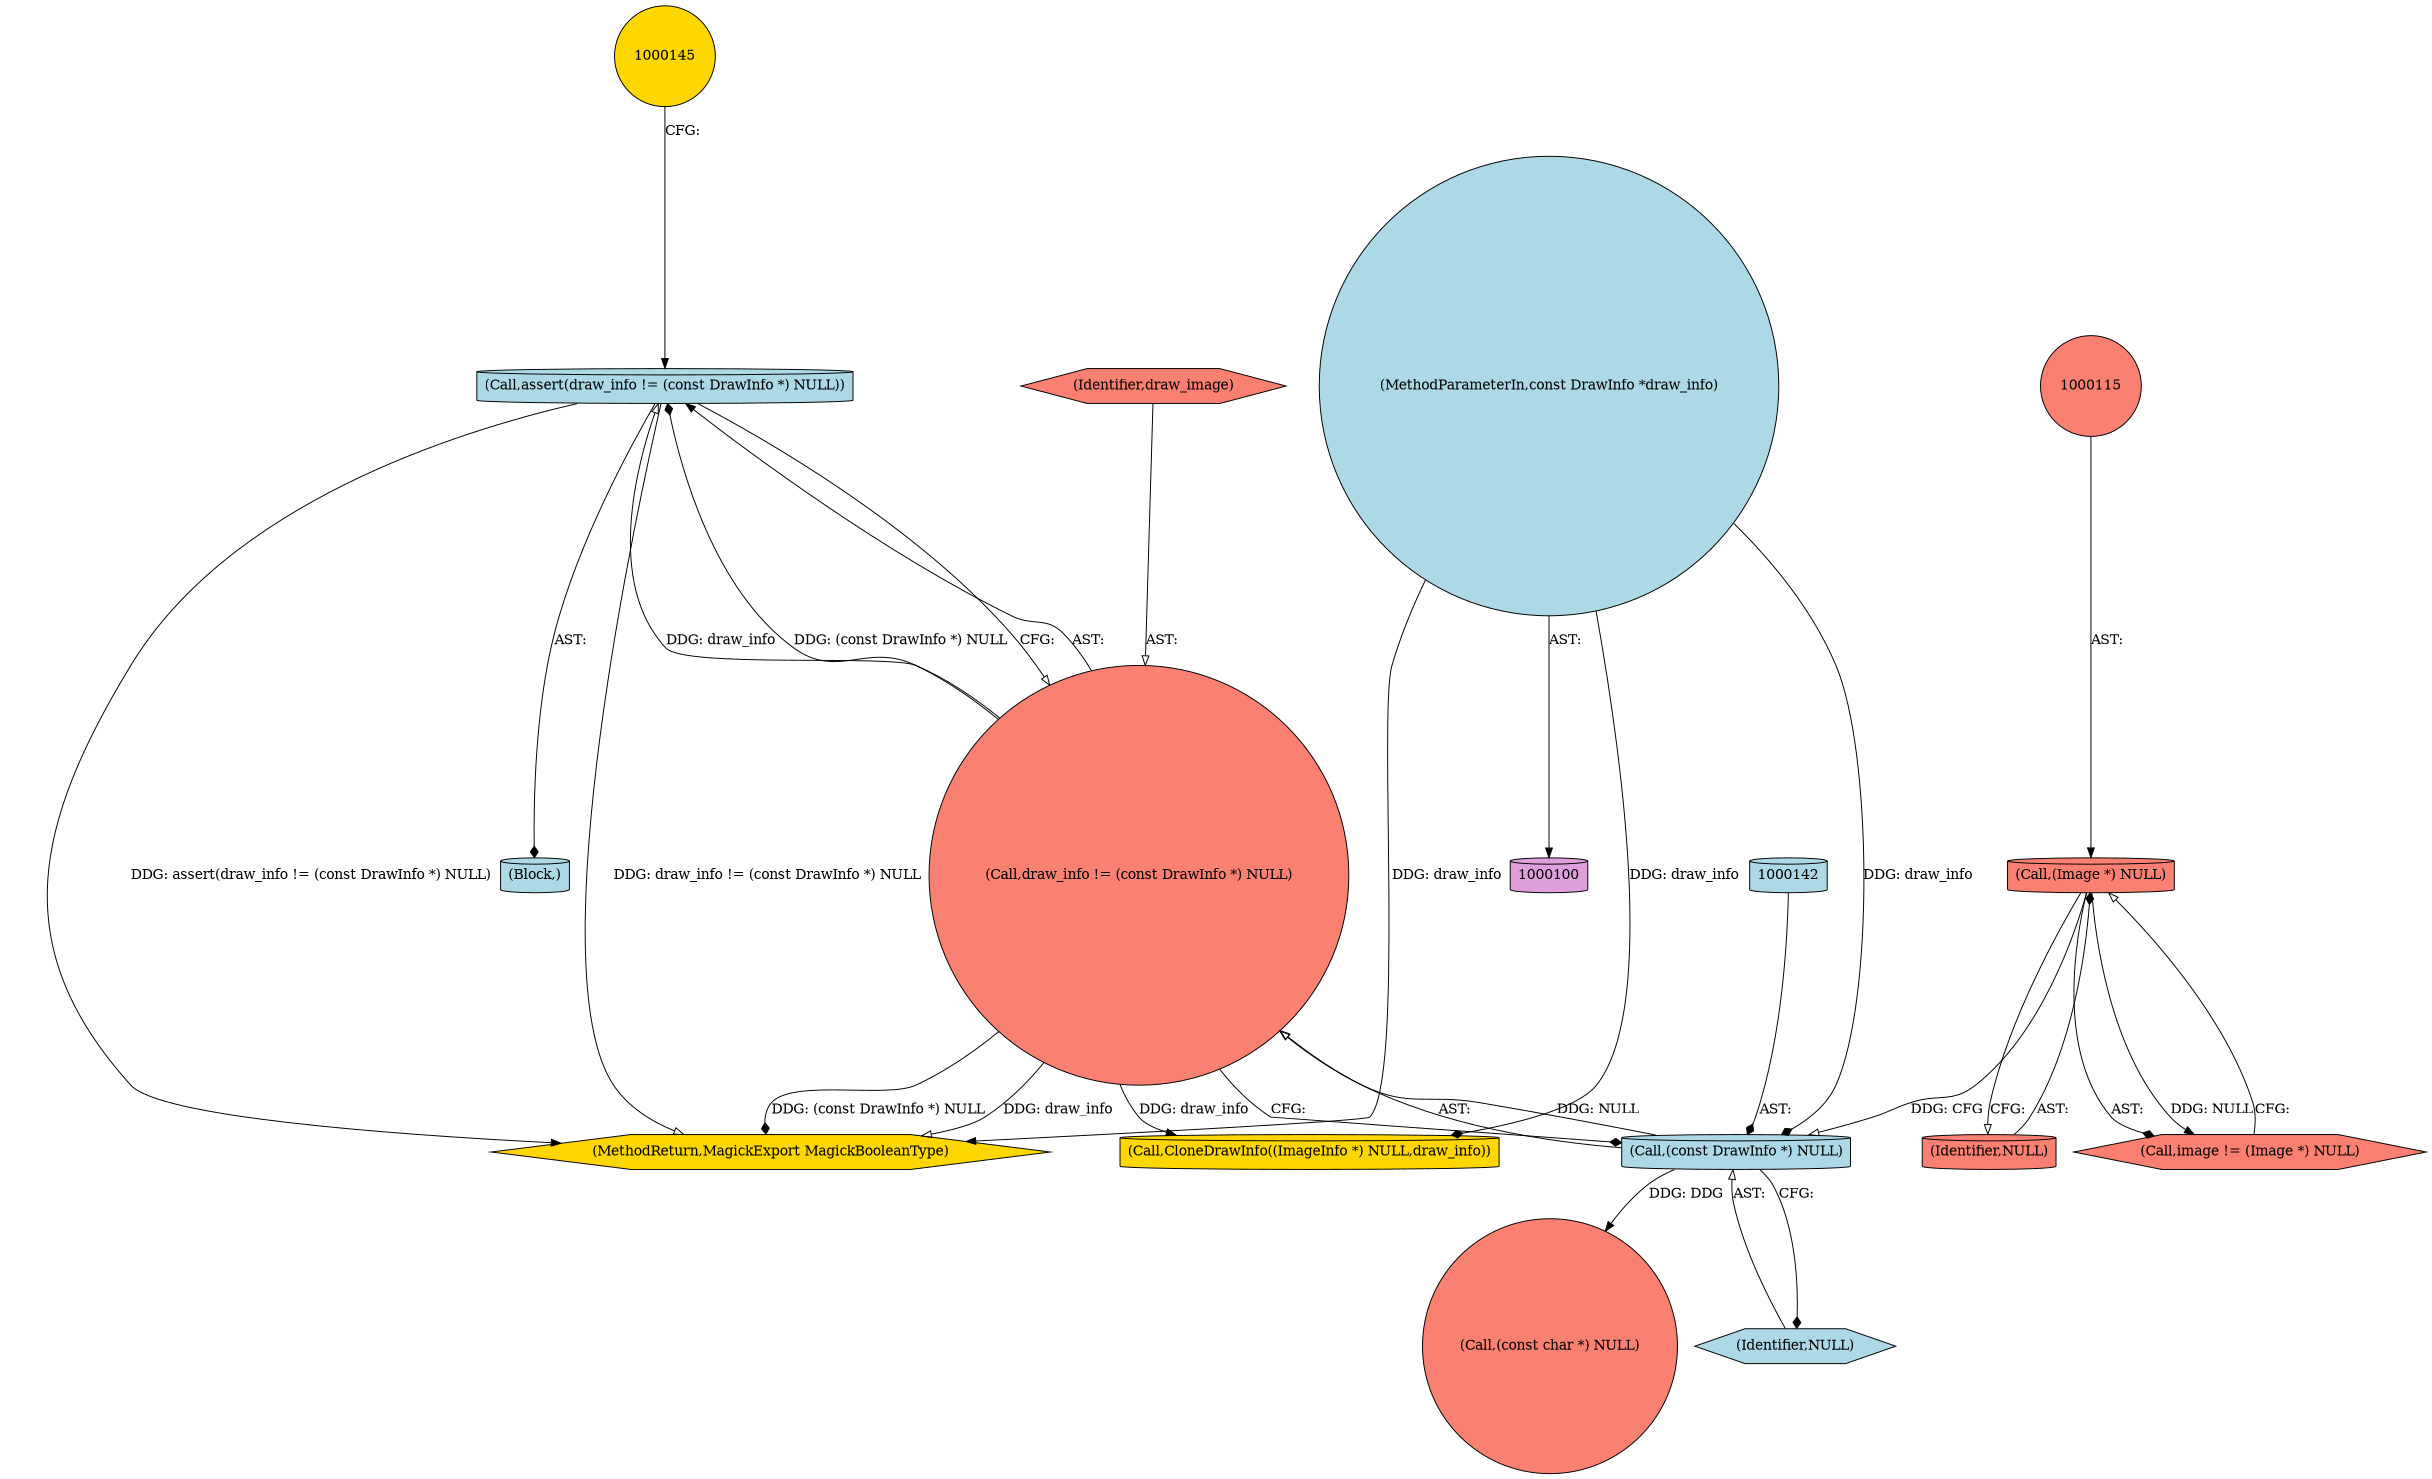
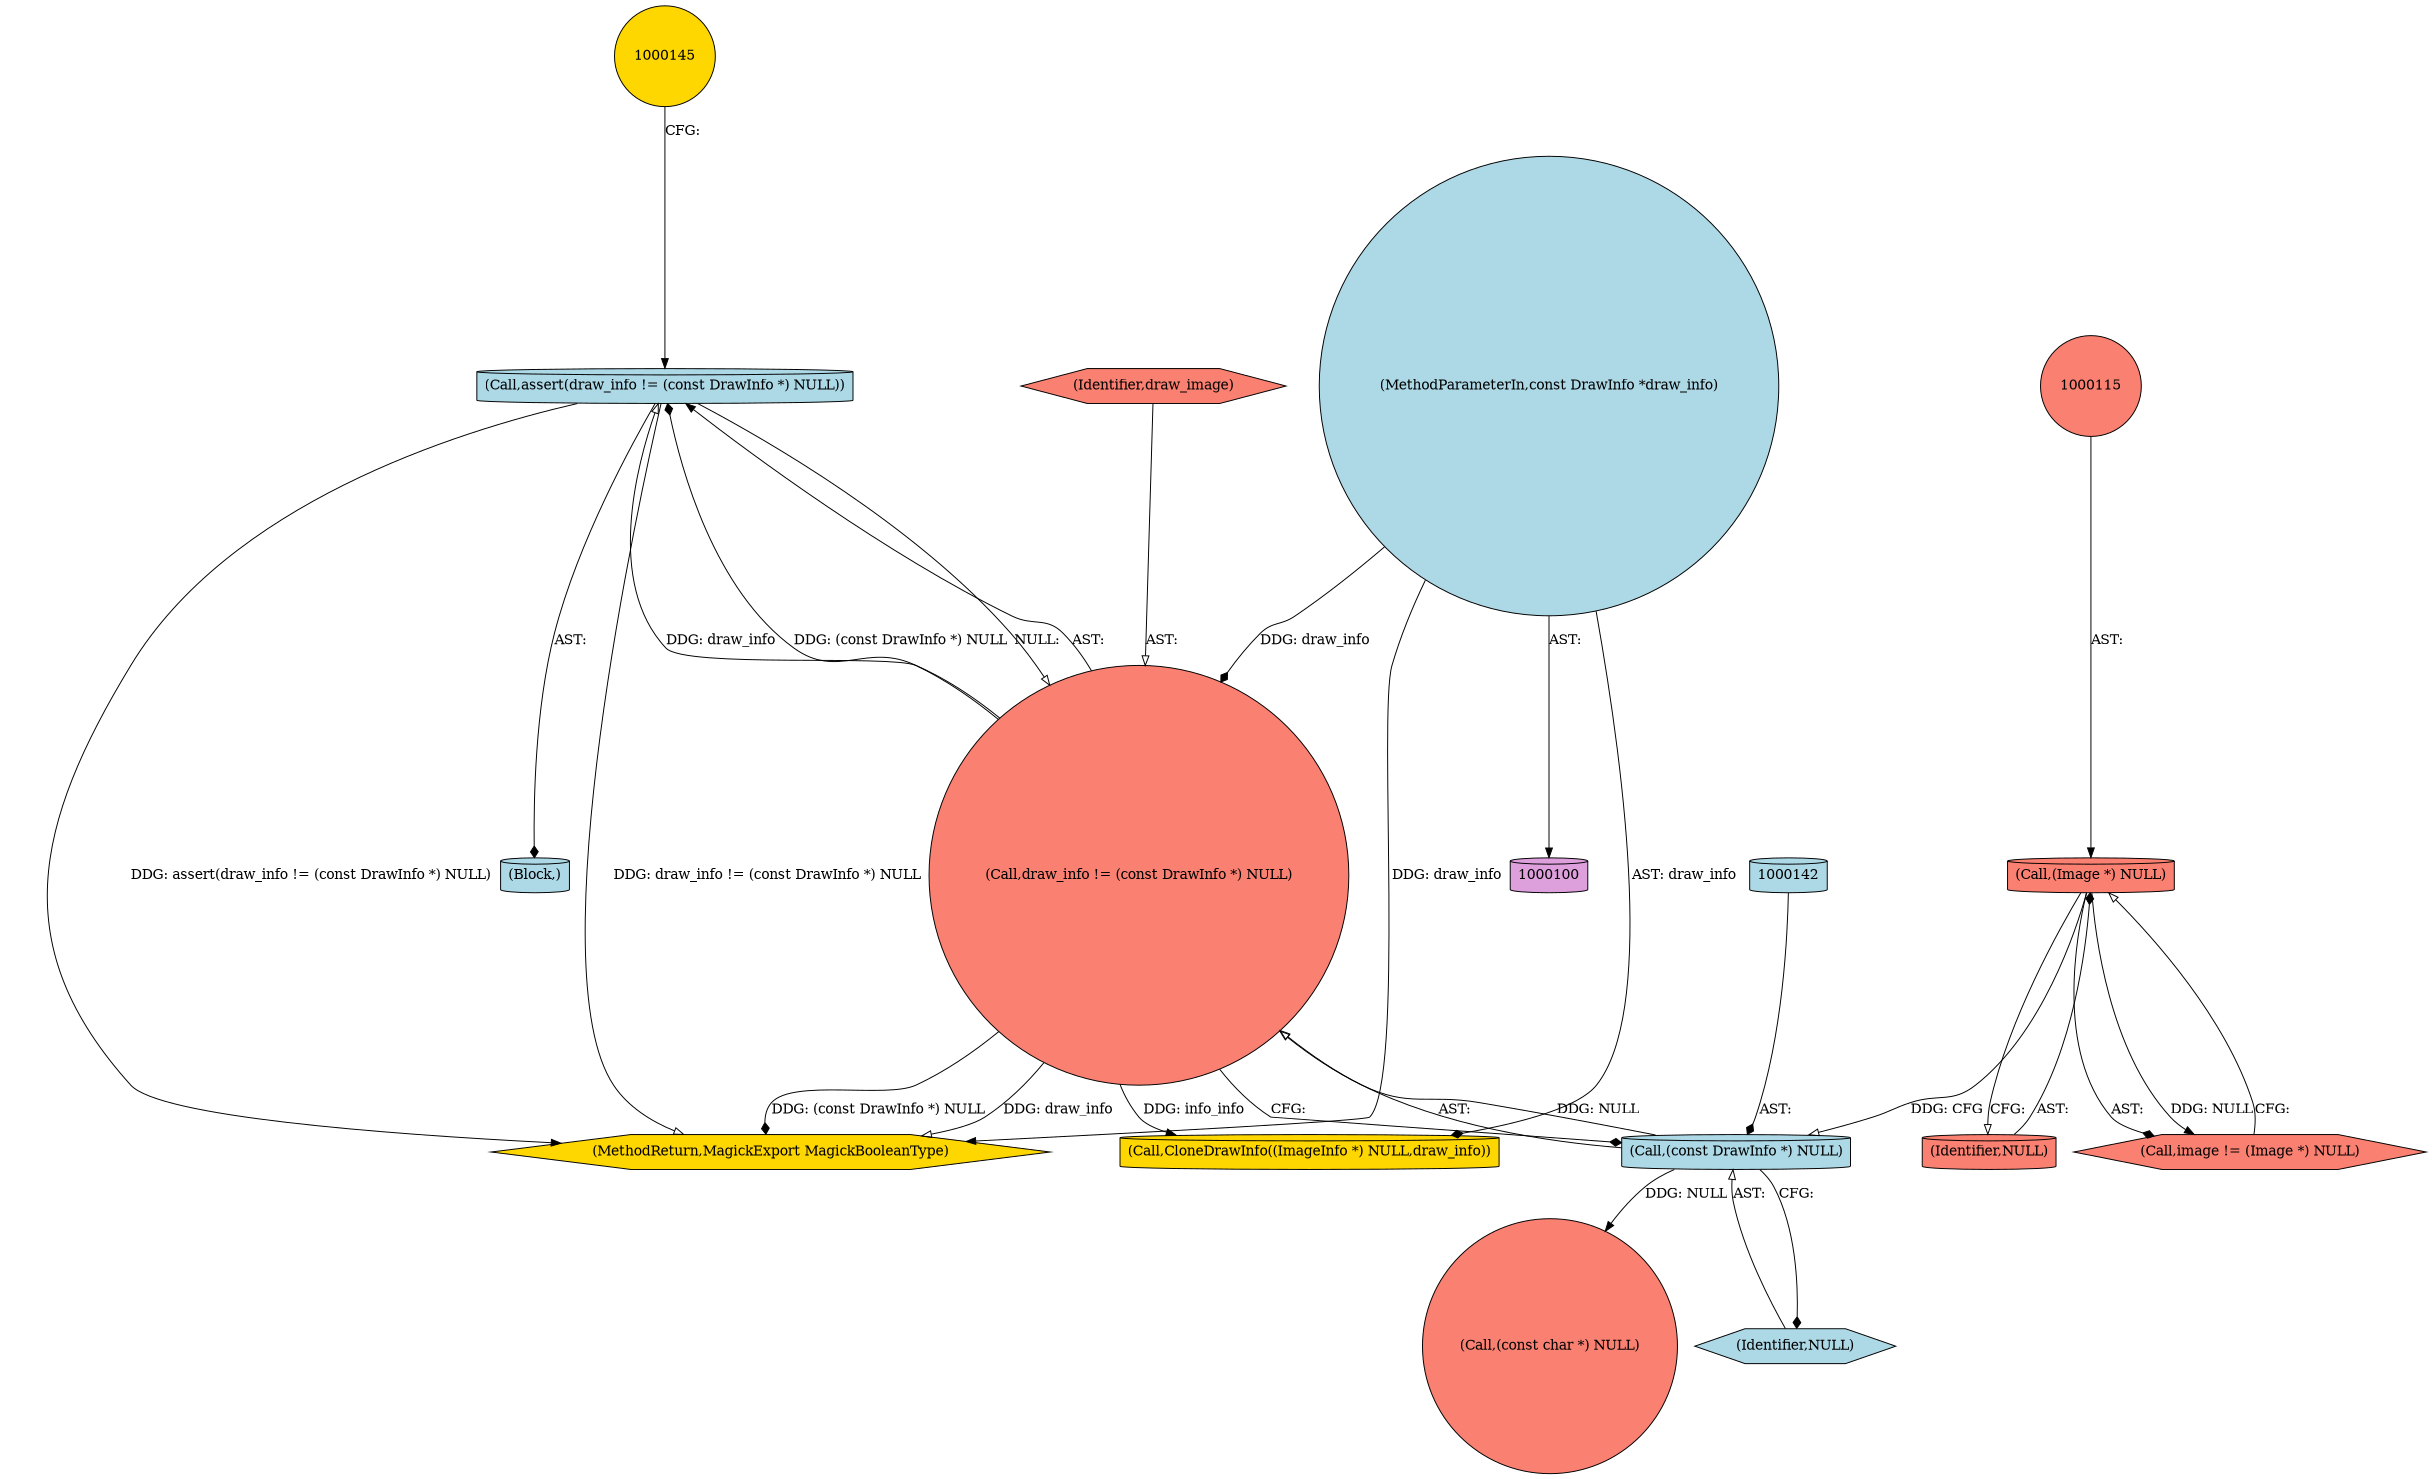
edge "(Call,assert(draw_info != (const DrawInfo *) NULL))" -> "(Call,draw_info != (const DrawInfo *) NULL)": label "CFG: " -> "NULL: "
edge "(MethodParameterIn,const DrawInfo *draw_info)" -> "(Call,(const DrawInfo *) NULL)": now "(MethodParameterIn,const DrawInfo *draw_info)" -> "(Call,draw_info != (const DrawInfo *) NULL)"
edge "(MethodParameterIn,const DrawInfo *draw_info)" -> "(Call,CloneDrawInfo((ImageInfo *) NULL,draw_info))": label "DDG: draw_info" -> "AST: draw_info"
edge "(Call,draw_info != (const DrawInfo *) NULL)" -> "(Call,CloneDrawInfo((ImageInfo *) NULL,draw_info))": label "DDG: draw_info" -> "DDG: info_info"
edge "(Call,(const DrawInfo *) NULL)" -> "(Call,(const char *) NULL)": label "DDG: DDG" -> "DDG: NULL"
